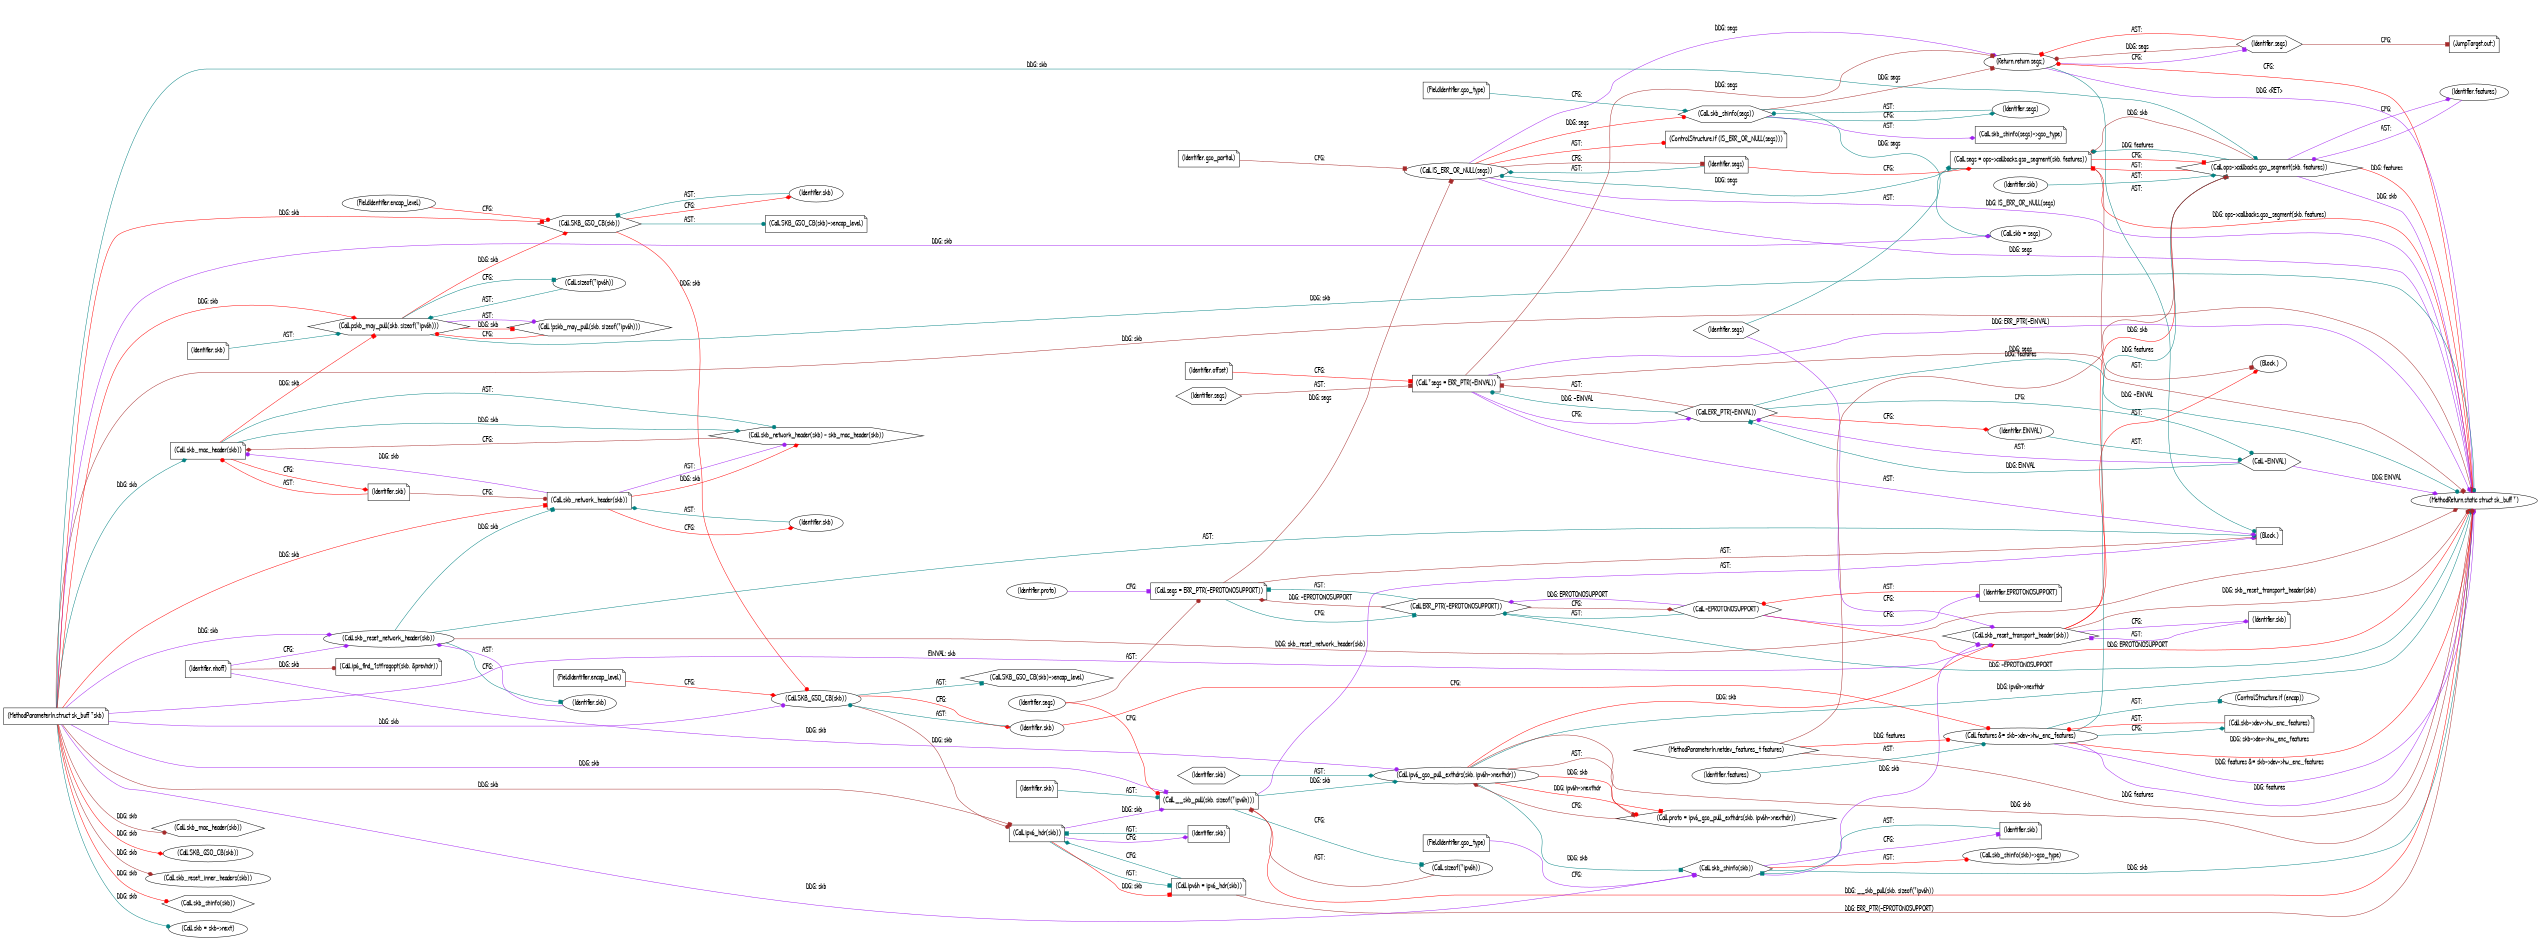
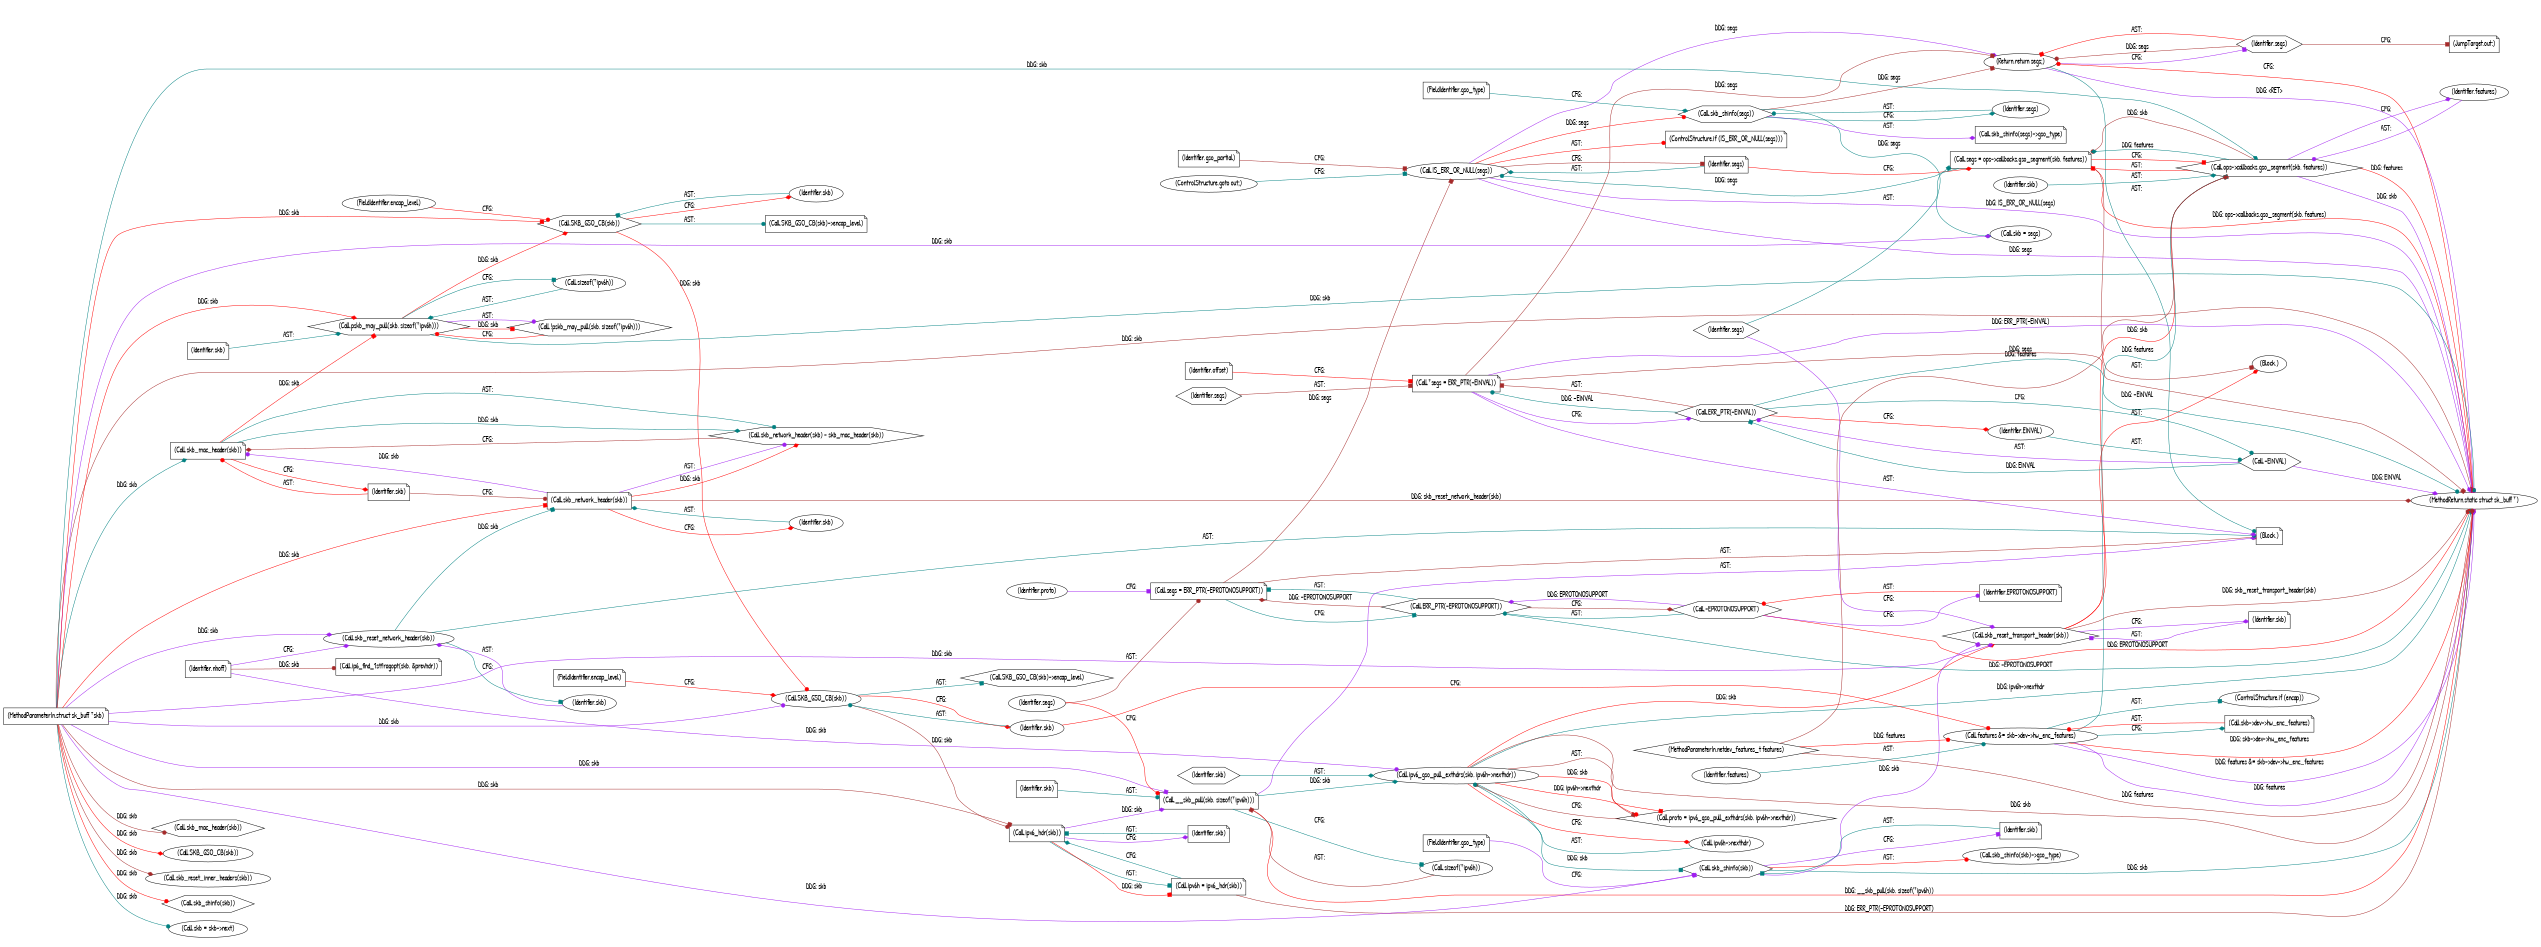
node "(ControlStructure,goto out;)": added
edge "(Call,skb_reset_network_header(skb))" -> "(MethodReturn,static struct sk_buff *)": now "(Call,skb_network_header(skb))" -> "(MethodReturn,static struct sk_buff *)"
edge "(MethodParameterIn,struct sk_buff *skb)" -> "(Call,skb_reset_transport_header(skb))": label "EINVAL: skb" -> "DDG: skb"
node "(Call,ipv6h->nexthdr)": added
